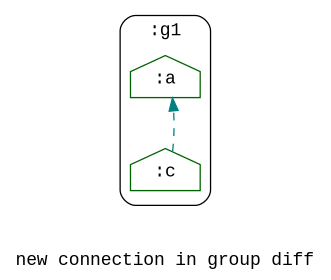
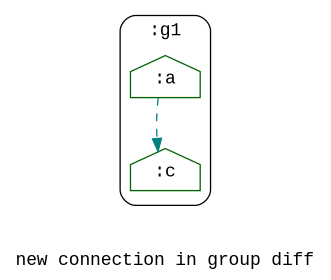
edge ":c" -> ":a": reversed
